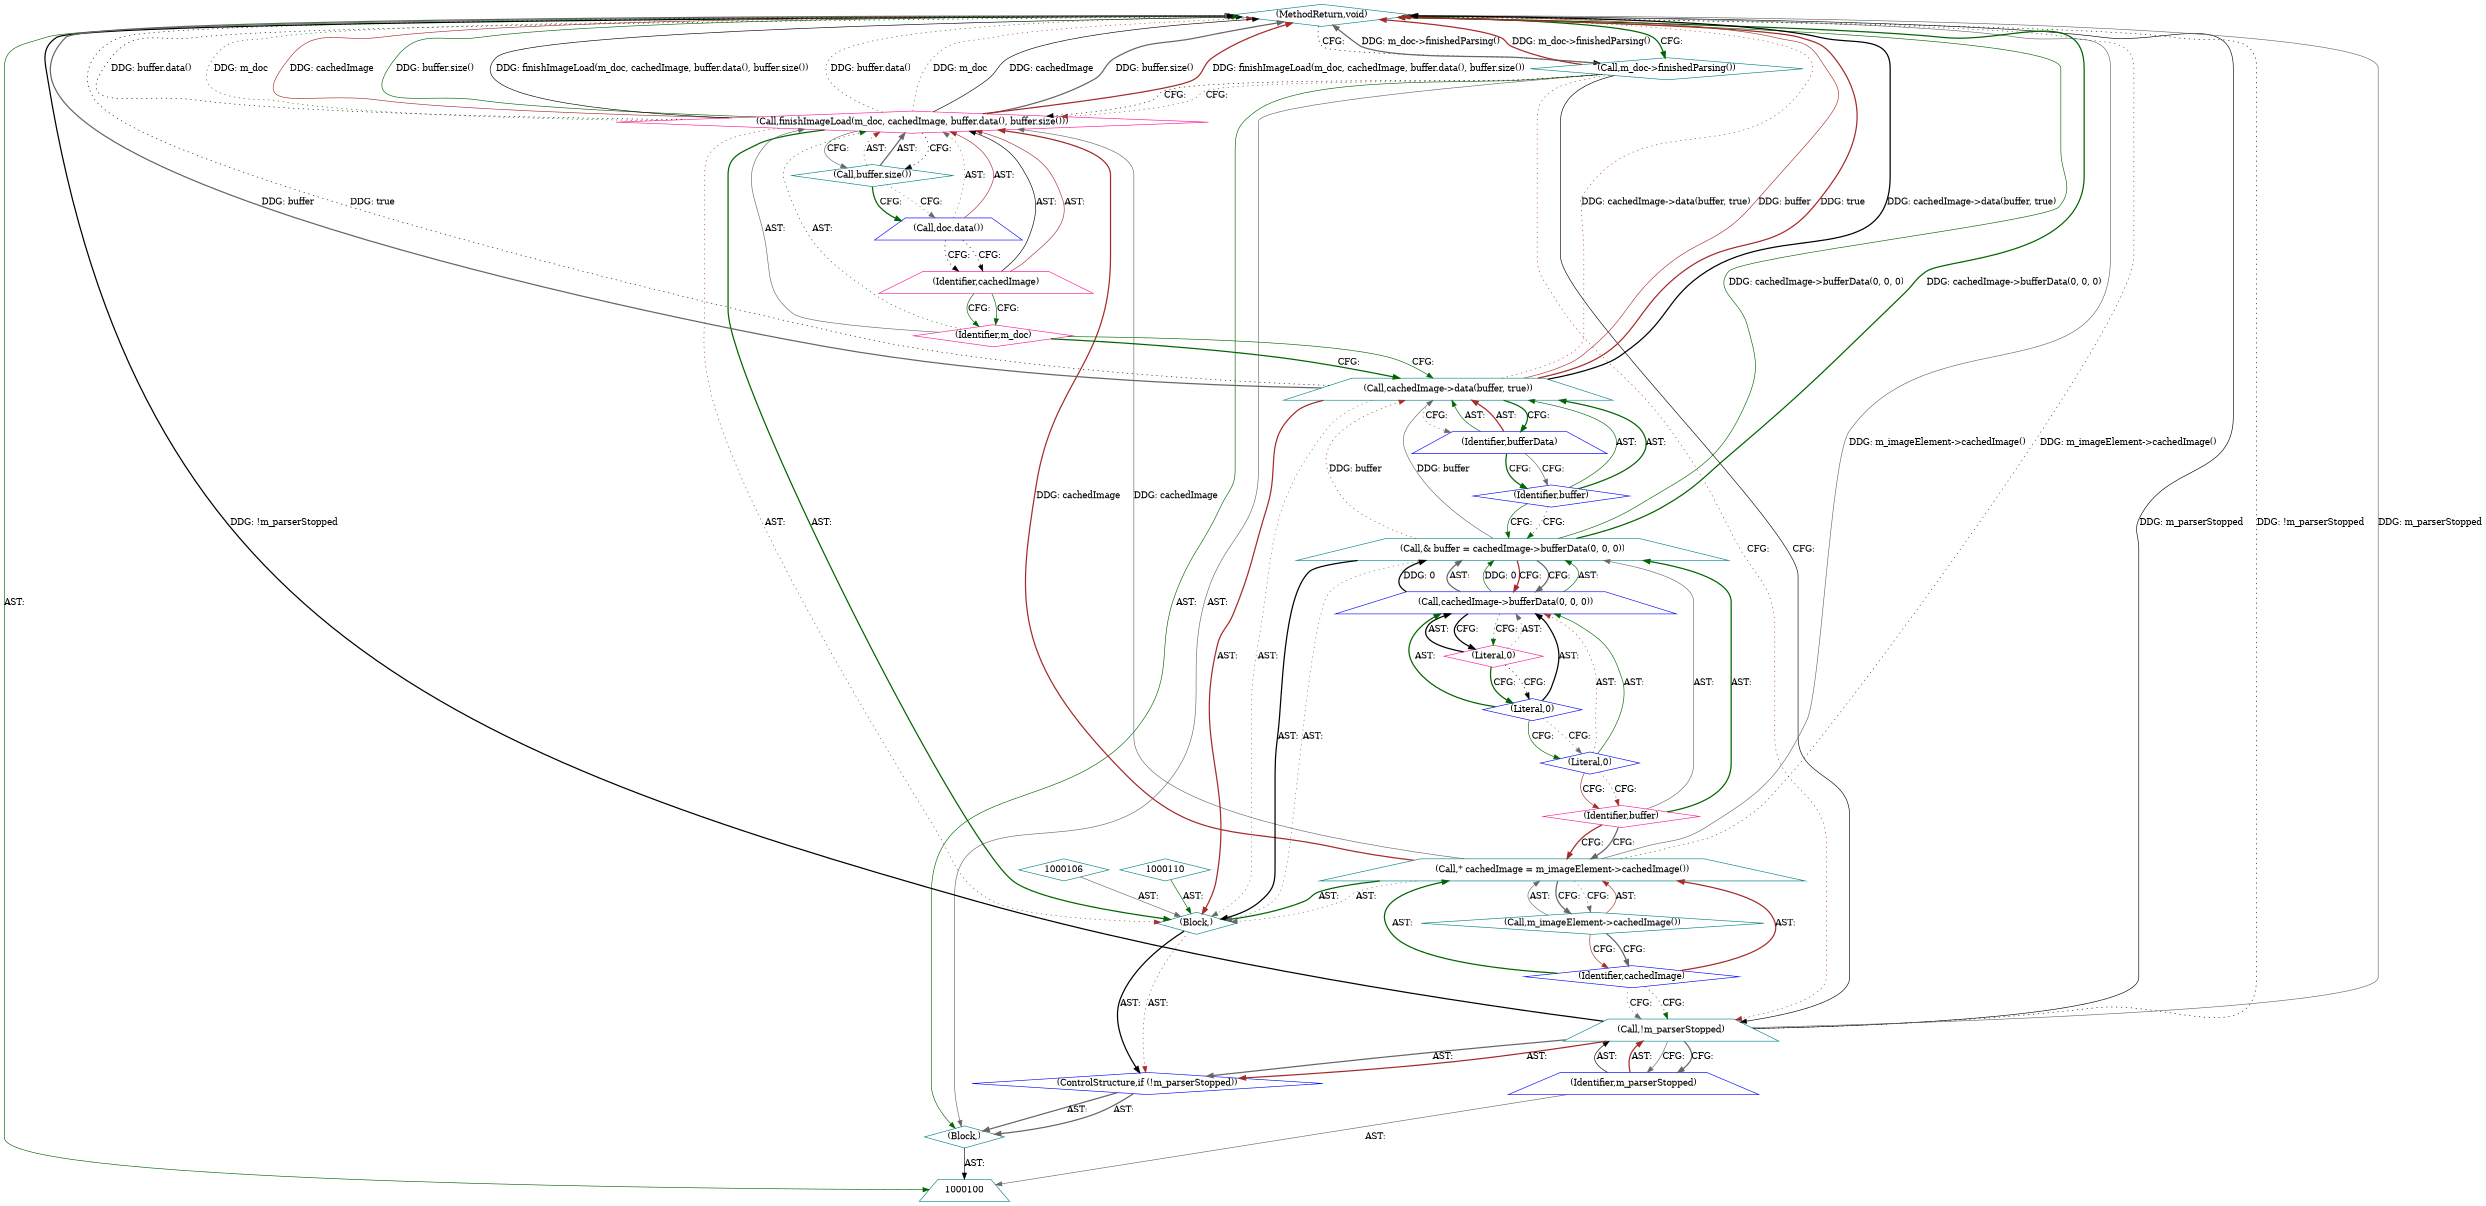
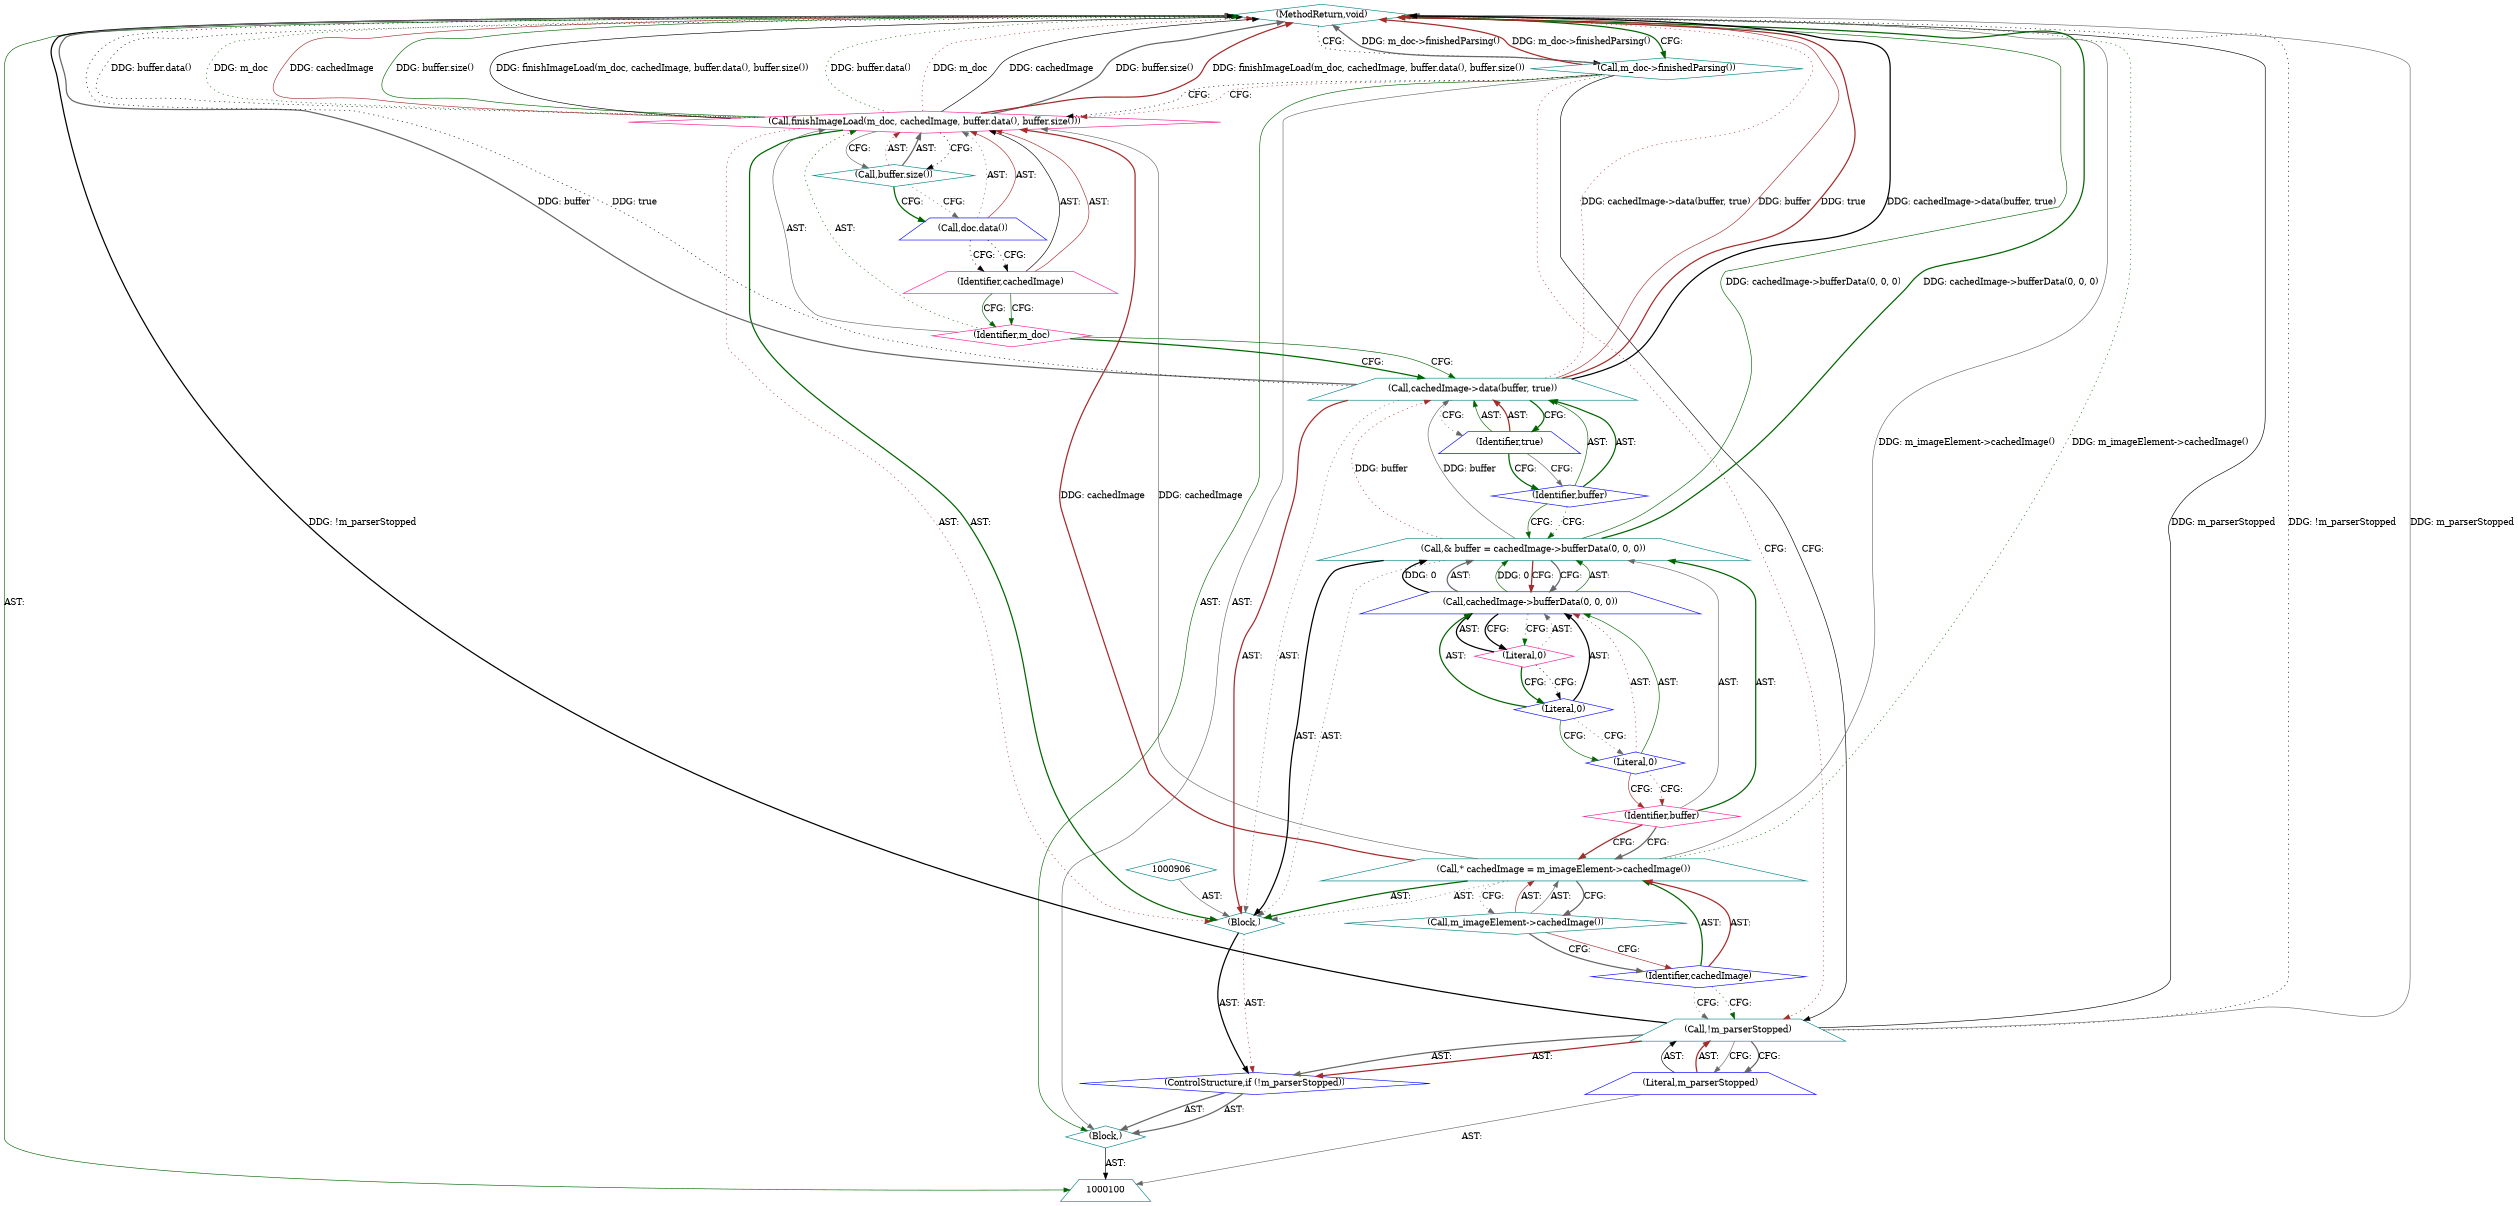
node "(Identifier,bufferData)": label "(Identifier,bufferData)" -> "(Identifier,true)"
node "1000106": label "1000106" -> "1000906"
node "1000110": removed
node "(Identifier,m_parserStopped)": label "(Identifier,m_parserStopped)" -> "(Literal,m_parserStopped)"
